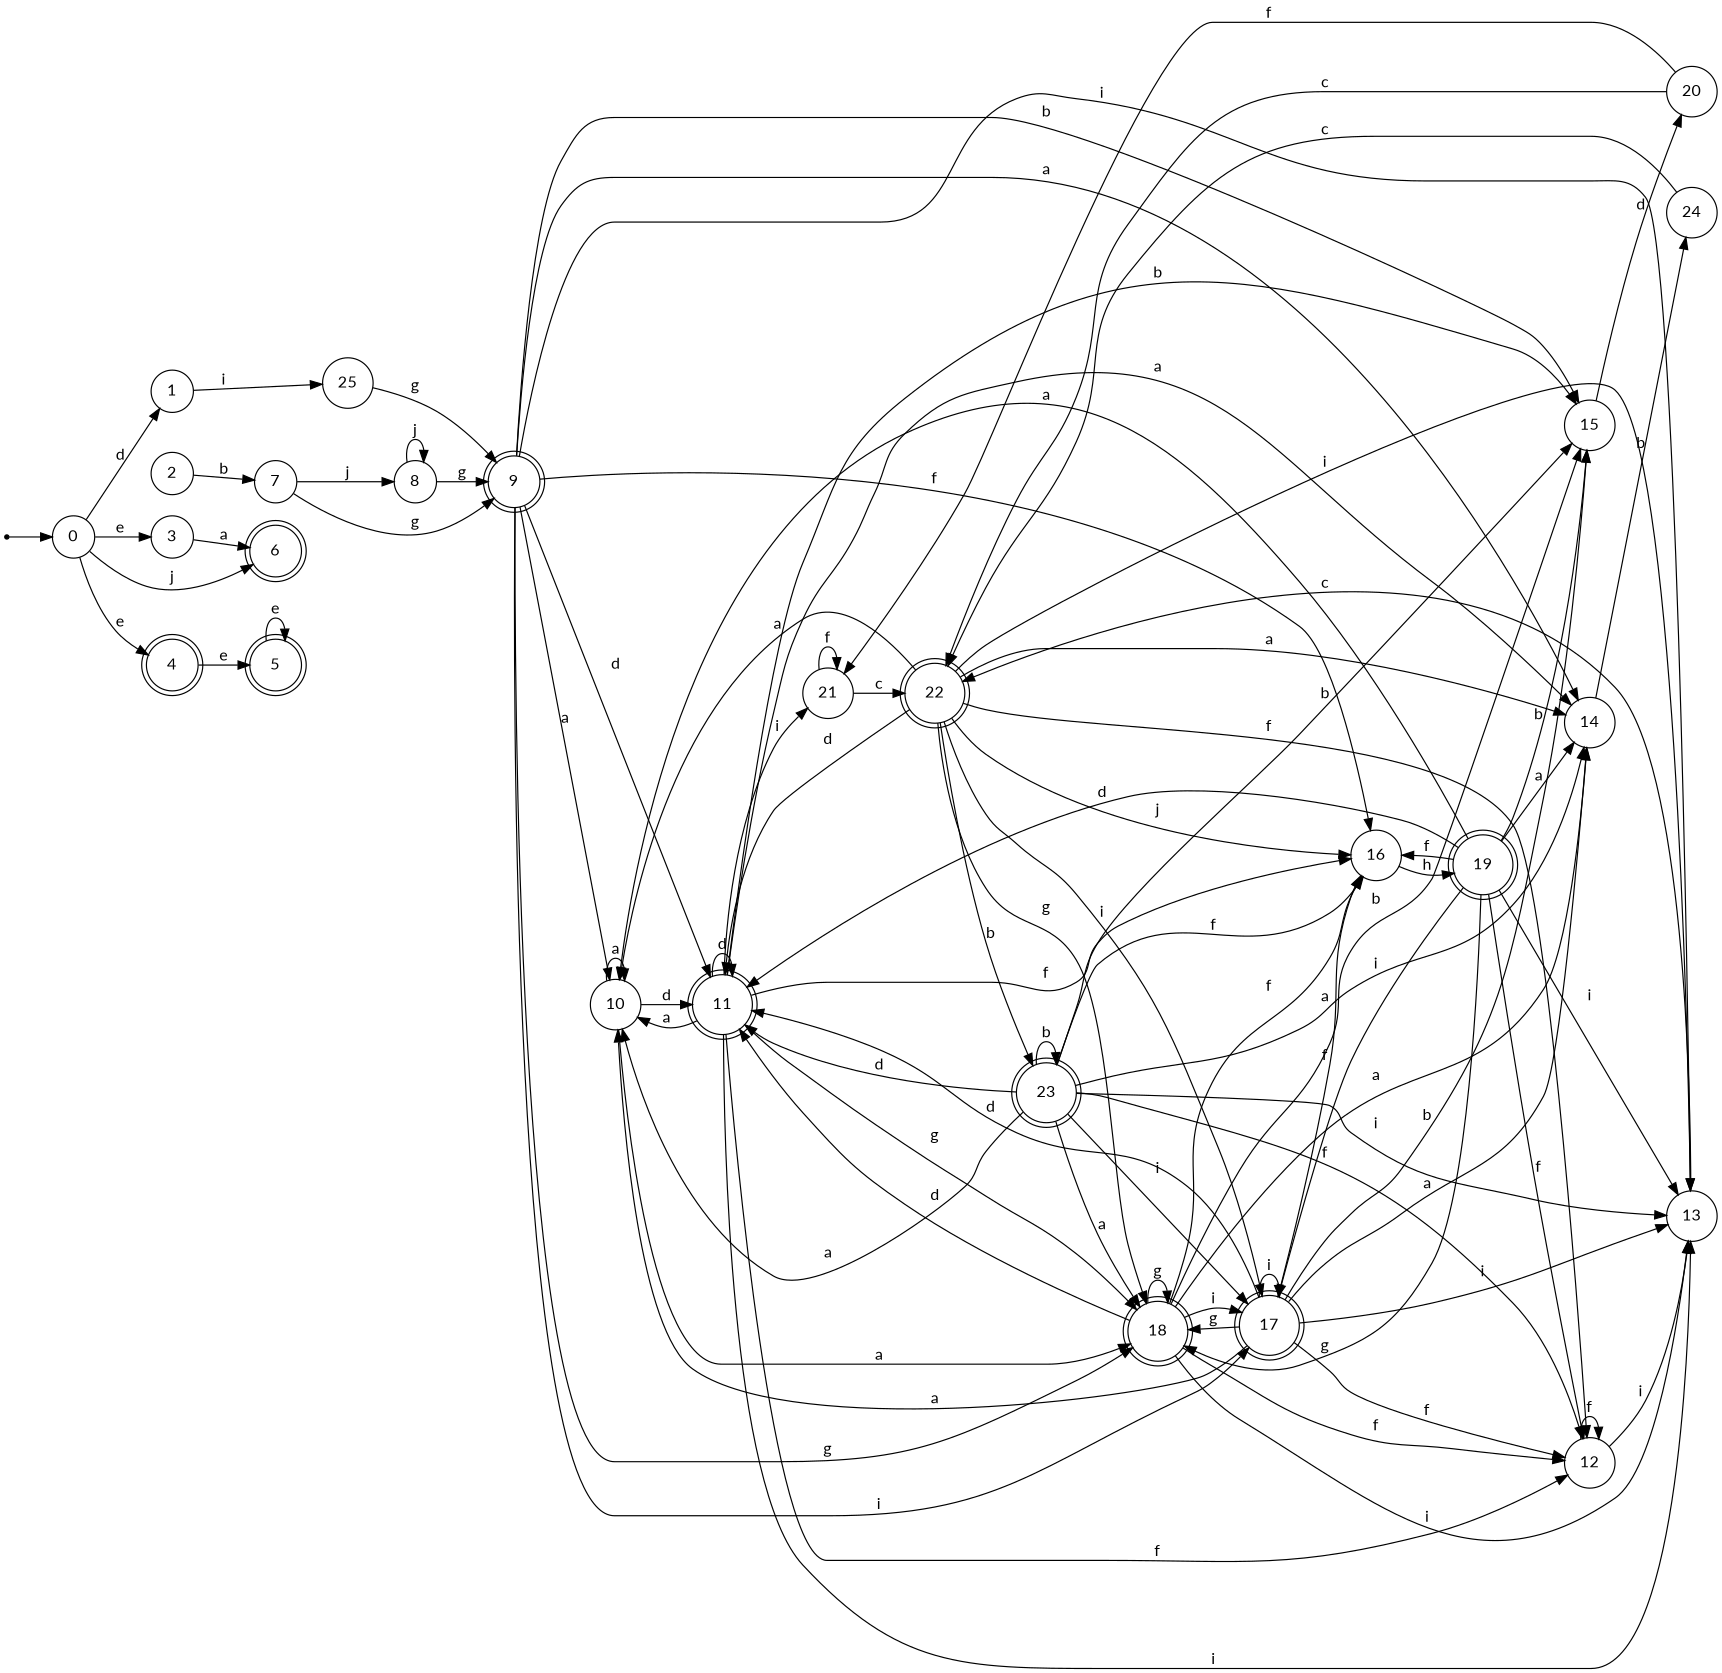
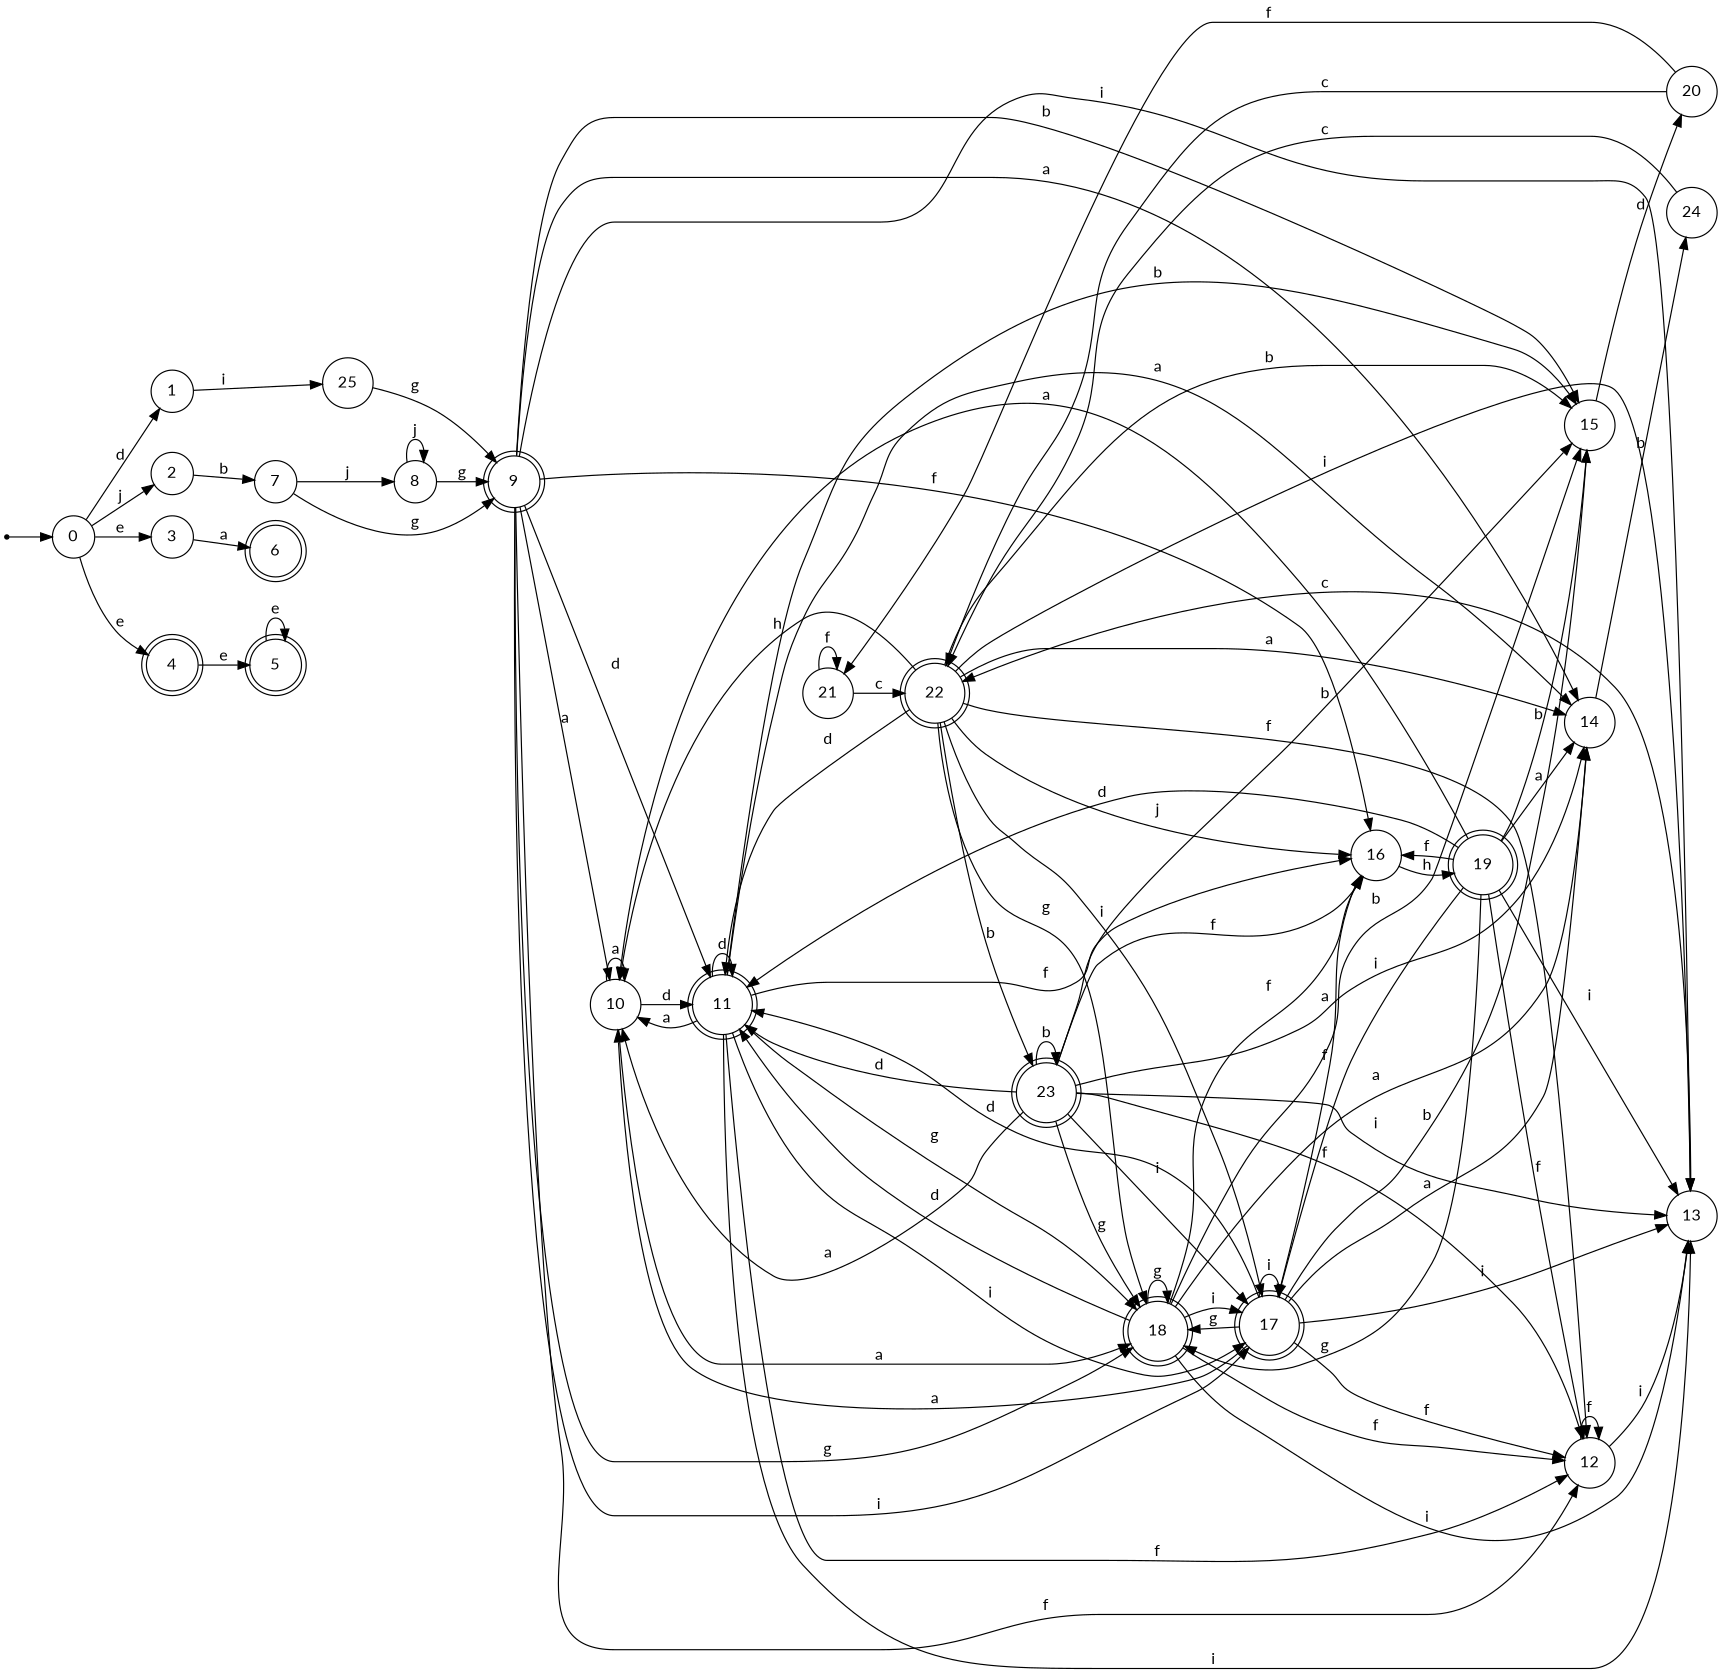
edge "22" -> "15": added, label "b"
edge "0" -> "6": now "0" -> "2"
edge "22" -> "10": label "a" -> "h"
edge "11" -> "21": now "11" -> "17"
edge "23" -> "18": label "a" -> "g"
edge "9" -> "12": added, label "f"
